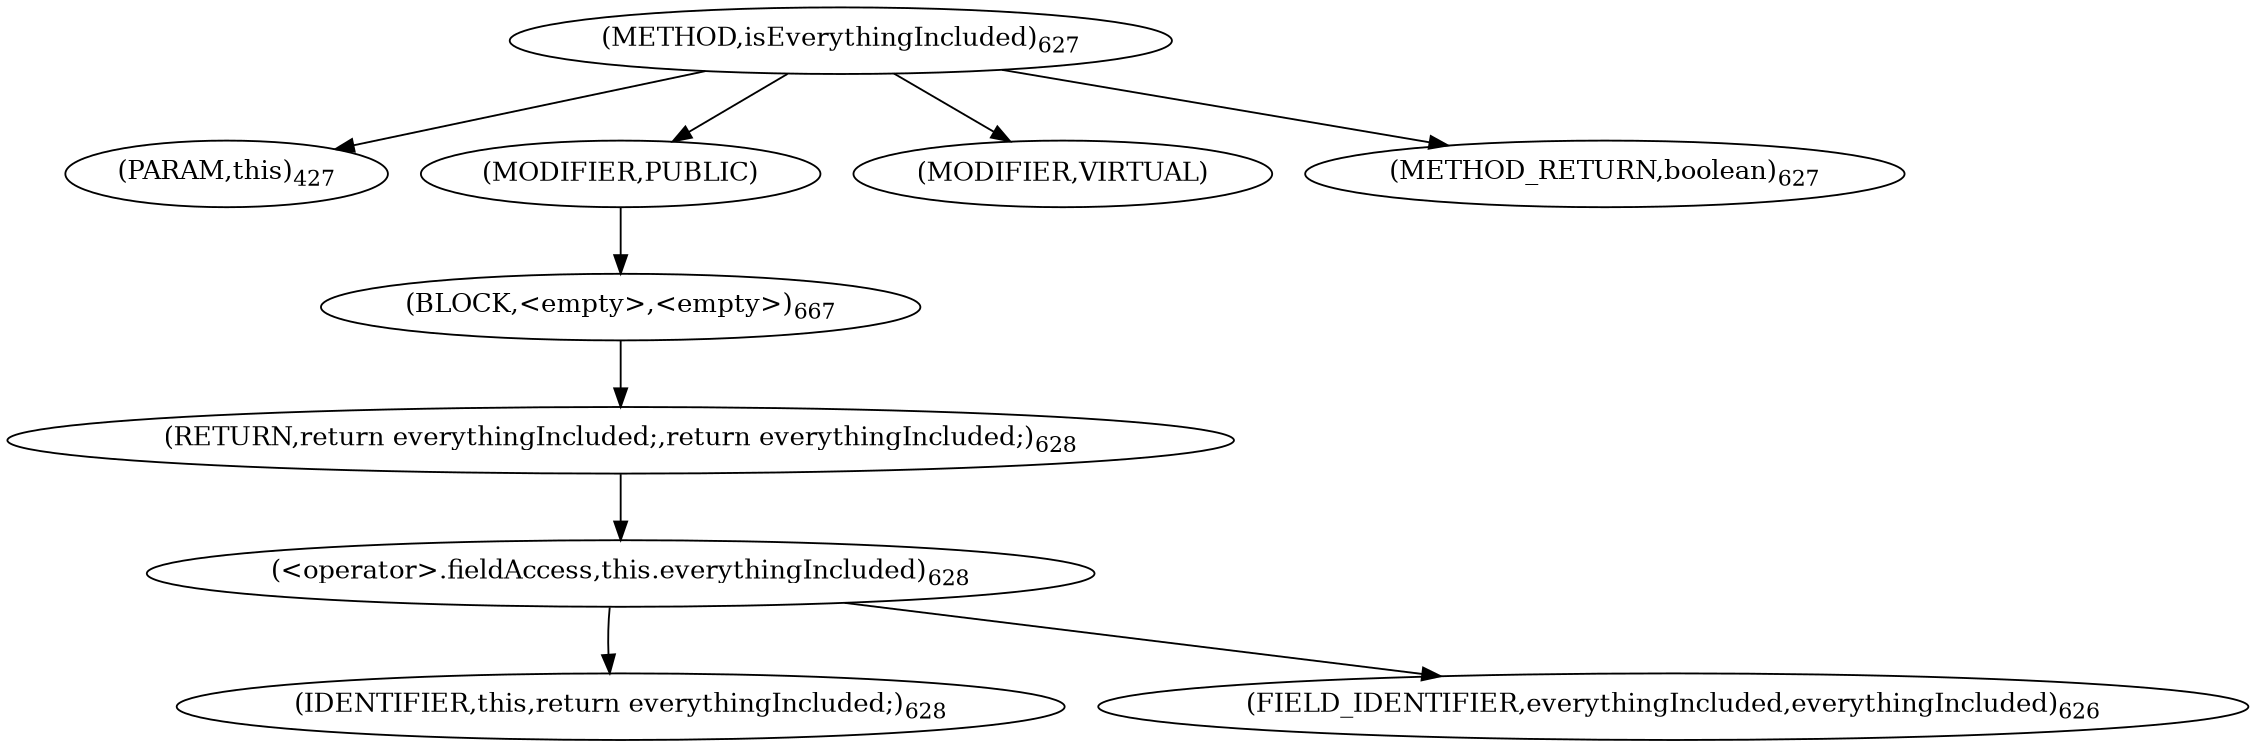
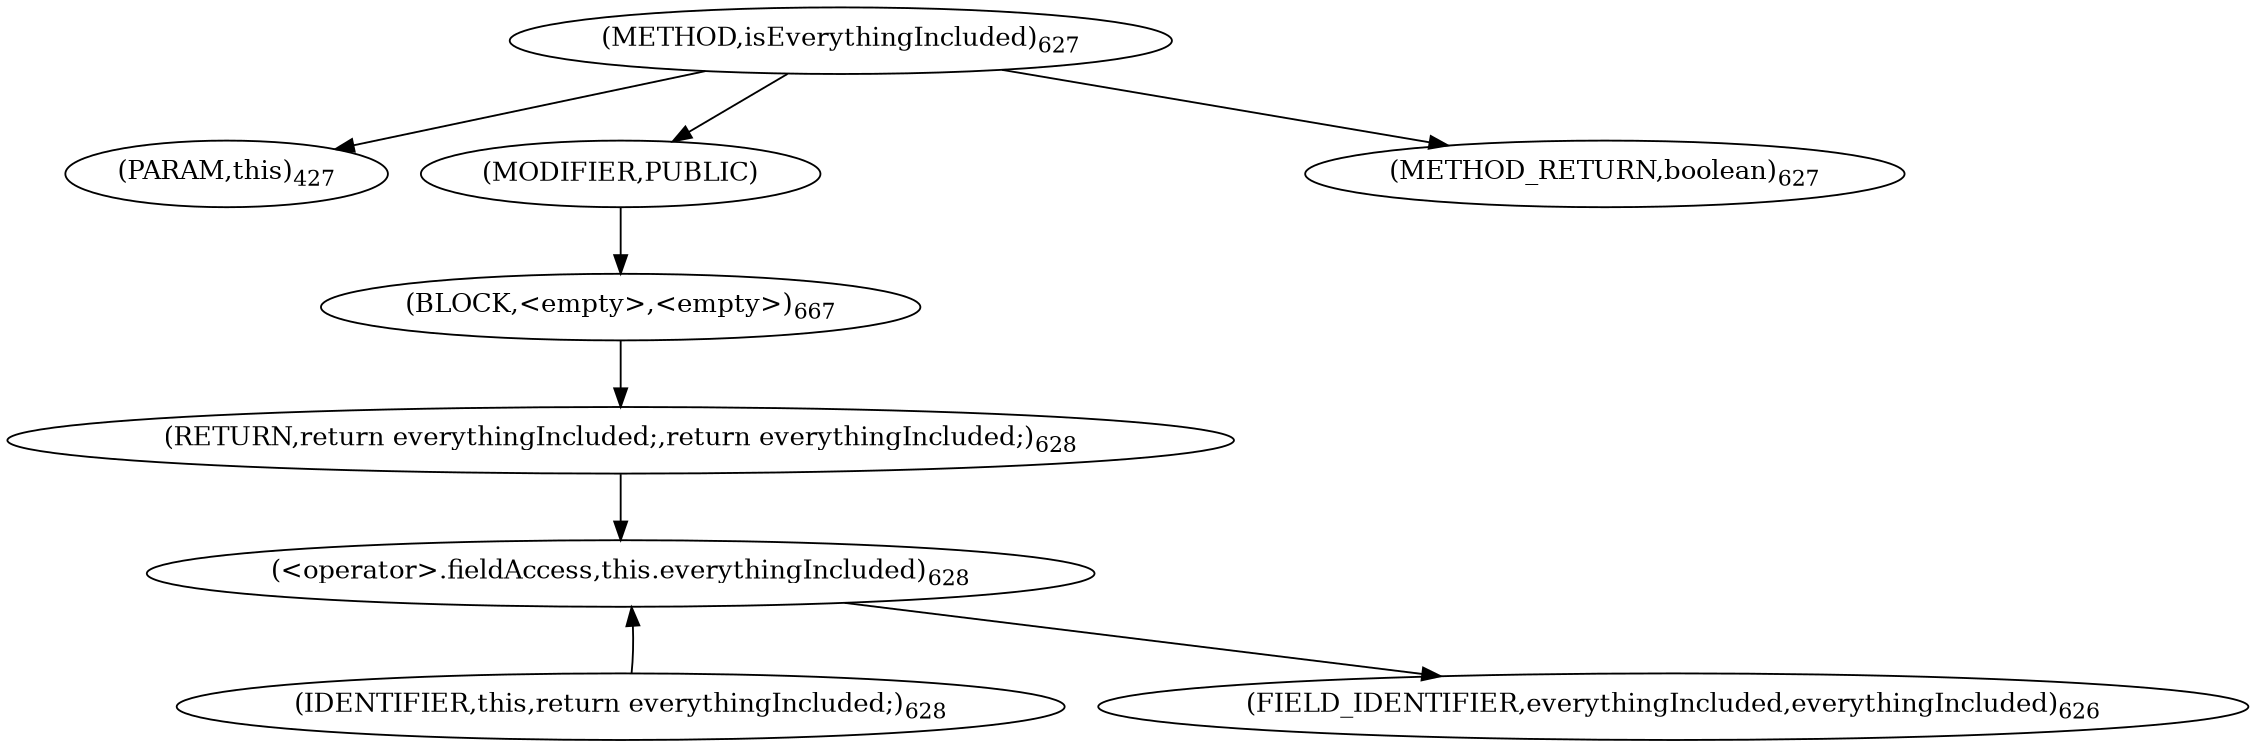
node "(MODIFIER,VIRTUAL)": removed
edge "(<operator>.fieldAccess,this.everythingIncluded)" -> "(IDENTIFIER,this,return everythingIncluded;)": reversed
